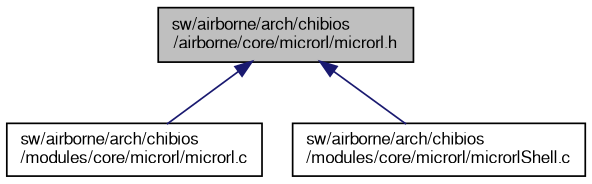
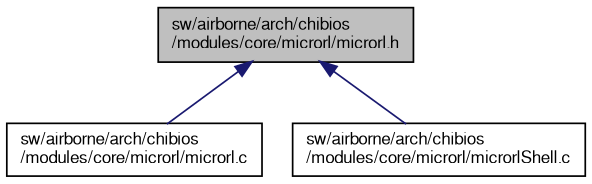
node "sw/airborne/arch/chibios /airborne/core/microrl/microrl.h": label "sw/airborne/arch/chibios /airborne/core/microrl/microrl.h" -> "sw/airborne/arch/chibios /modules/core/microrl/microrl.h"
